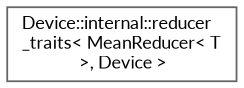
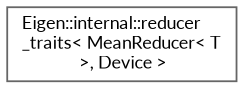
node "Device::internal::reducer _traits< MeanReducer< T >, Device >": label "Device::internal::reducer _traits< MeanReducer< T >, Device >" -> "Eigen::internal::reducer _traits< MeanReducer< T >, Device >"
